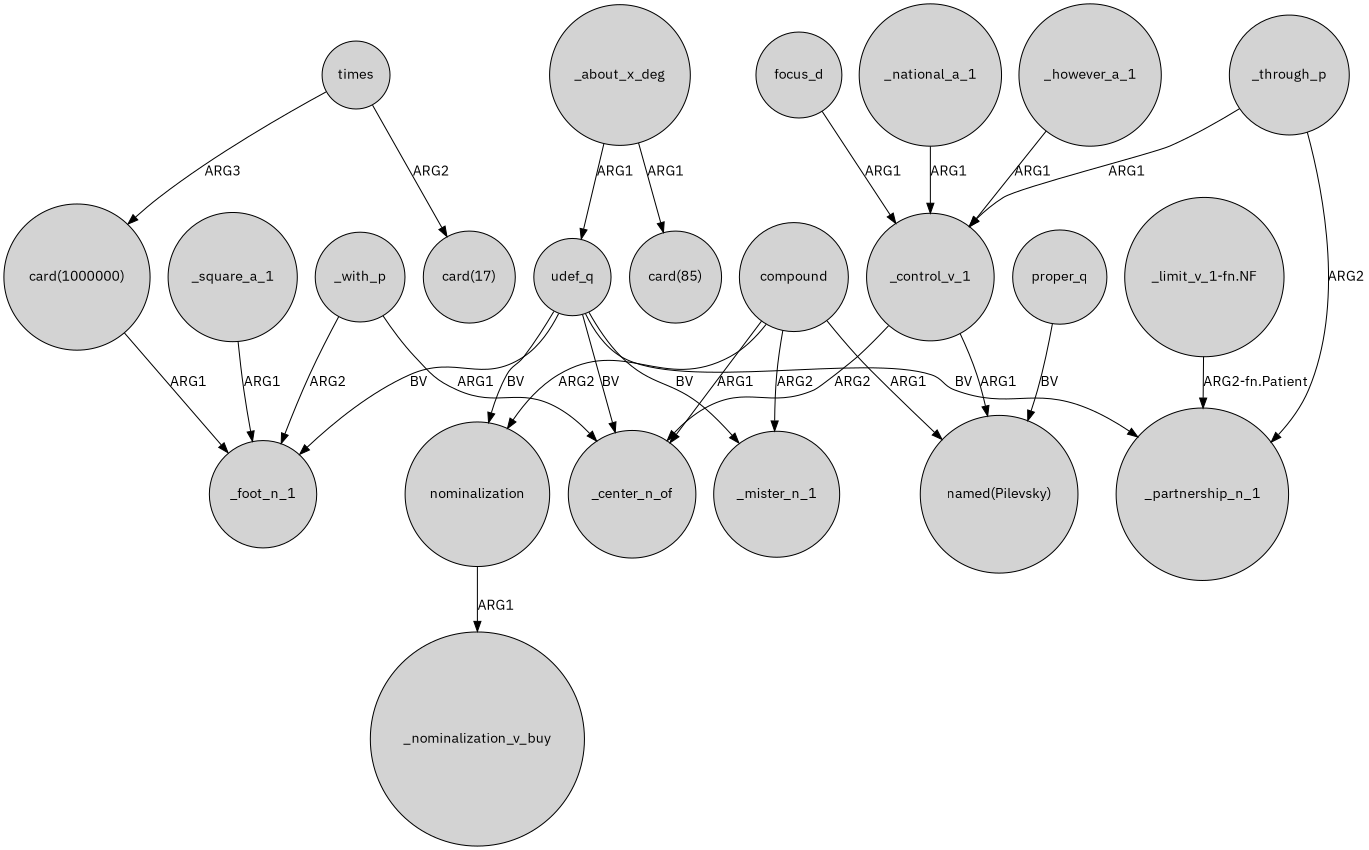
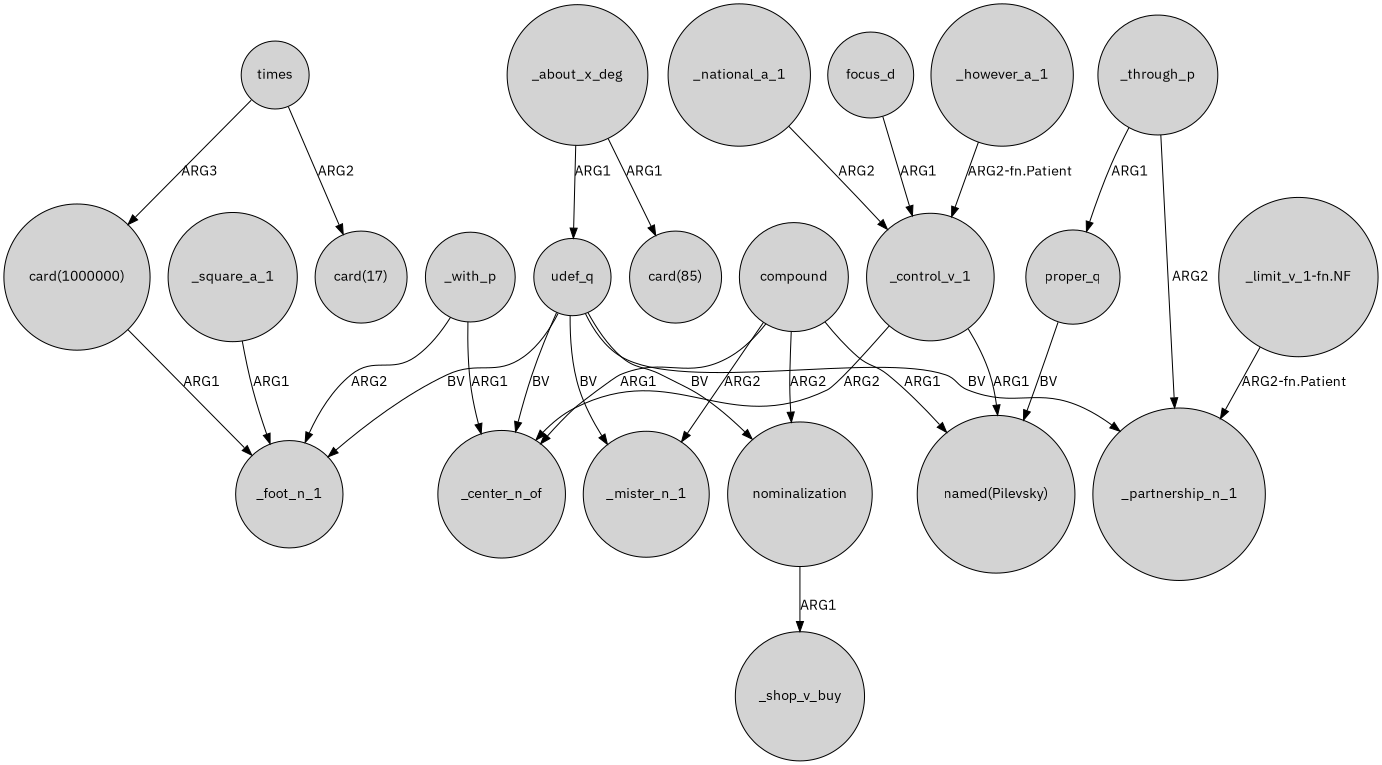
edge "_through_p" -> "_control_v_1": now "_through_p" -> "proper_q"
edge "_national_a_1" -> "_control_v_1": label "ARG1" -> "ARG2"
edge "_however_a_1" -> "_control_v_1": label "ARG1" -> "ARG2-fn.Patient"
node "_nominalization_v_buy": label "_nominalization_v_buy" -> "_shop_v_buy"
